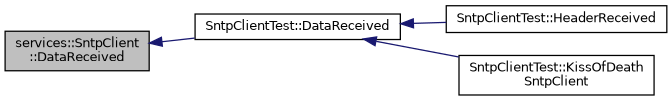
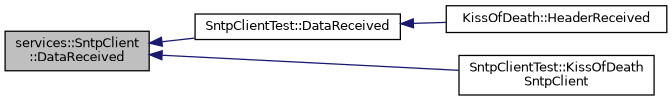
node "SntpClientTest::HeaderReceived": label "SntpClientTest::HeaderReceived" -> "KissOfDeath::HeaderReceived"
edge "SntpClientTest::KissOfDeath SntpClient" -> "SntpClientTest::DataReceived": now "SntpClientTest::KissOfDeath SntpClient" -> "services::SntpClient ::DataReceived"
